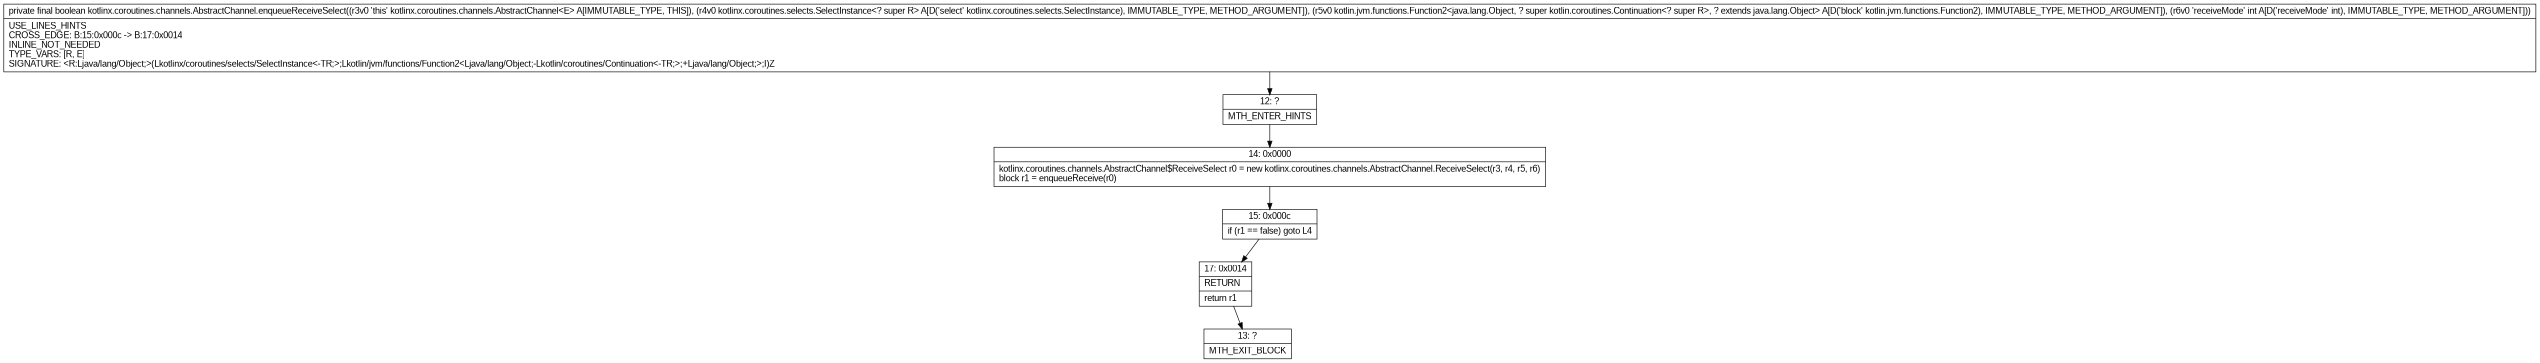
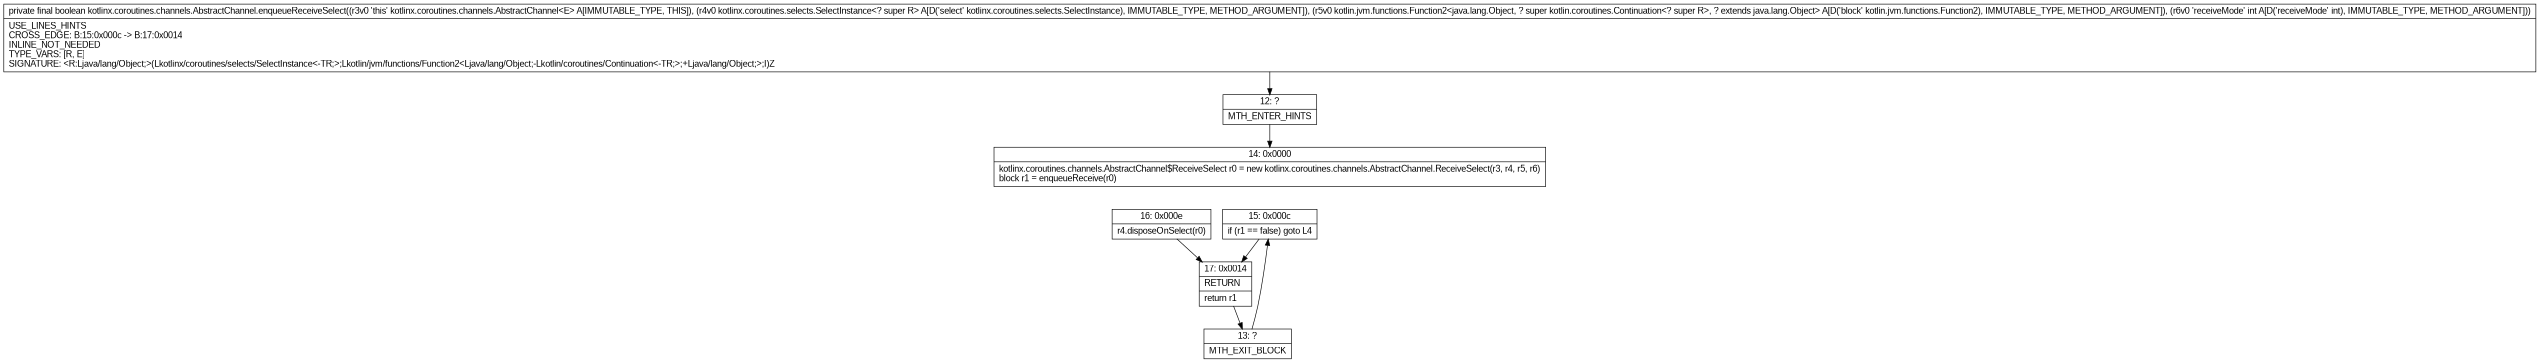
edge "14: 0x0000" -> "15: 0x000c": now "13: ?" -> "15: 0x000c"
node "16: 0x000e": added
